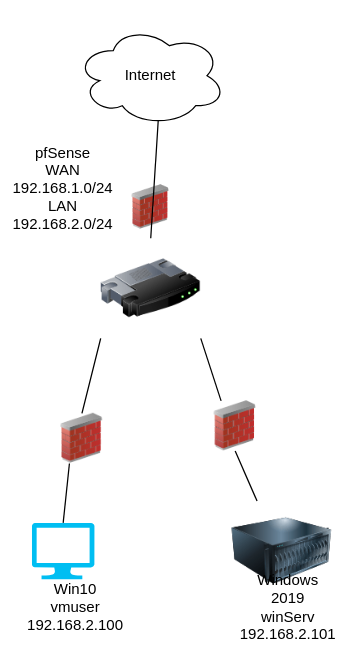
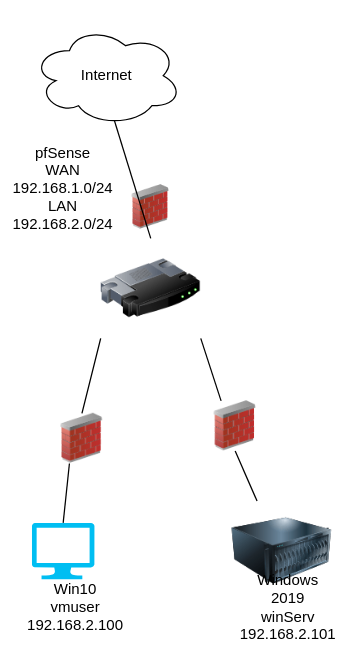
node "Internet": moved (151, 76) -> (107, 76)
